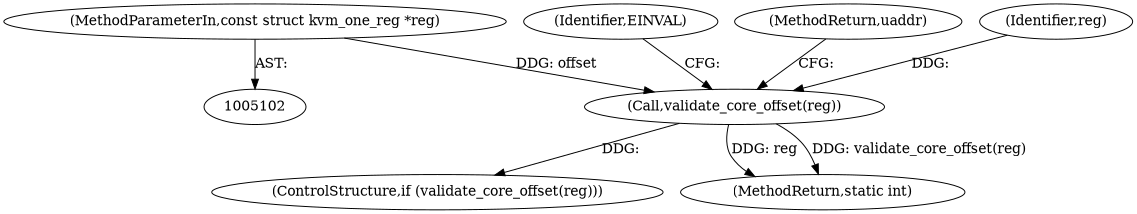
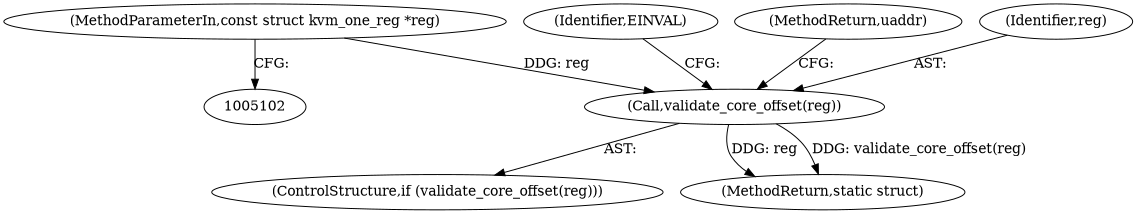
edge "(MethodParameterIn,const struct kvm_one_reg *reg)" -> "1005102": label "AST: " -> "CFG: "
edge "(MethodParameterIn,const struct kvm_one_reg *reg)" -> "(Call,validate_core_offset(reg))": label "DDG: offset" -> "DDG: reg"
edge "(Identifier,reg)" -> "(Call,validate_core_offset(reg))": label "DDG: " -> "AST: "
edge "(Call,validate_core_offset(reg))" -> "(ControlStructure,if (validate_core_offset(reg)))": label "DDG: " -> "AST: "
node "(MethodReturn,static int)": label "(MethodReturn,static int)" -> "(MethodReturn,static struct)"
